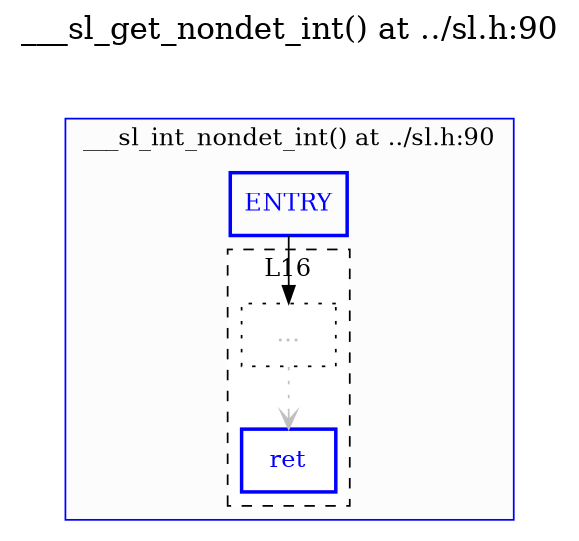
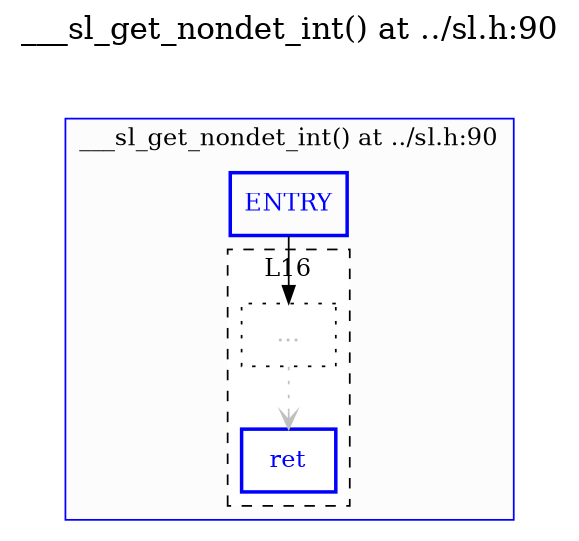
cluster "___sl_int_nondet_int() at ../sl.h:90": label "___sl_int_nondet_int() at ../sl.h:90" -> "___sl_get_nondet_int() at ../sl.h:90"
